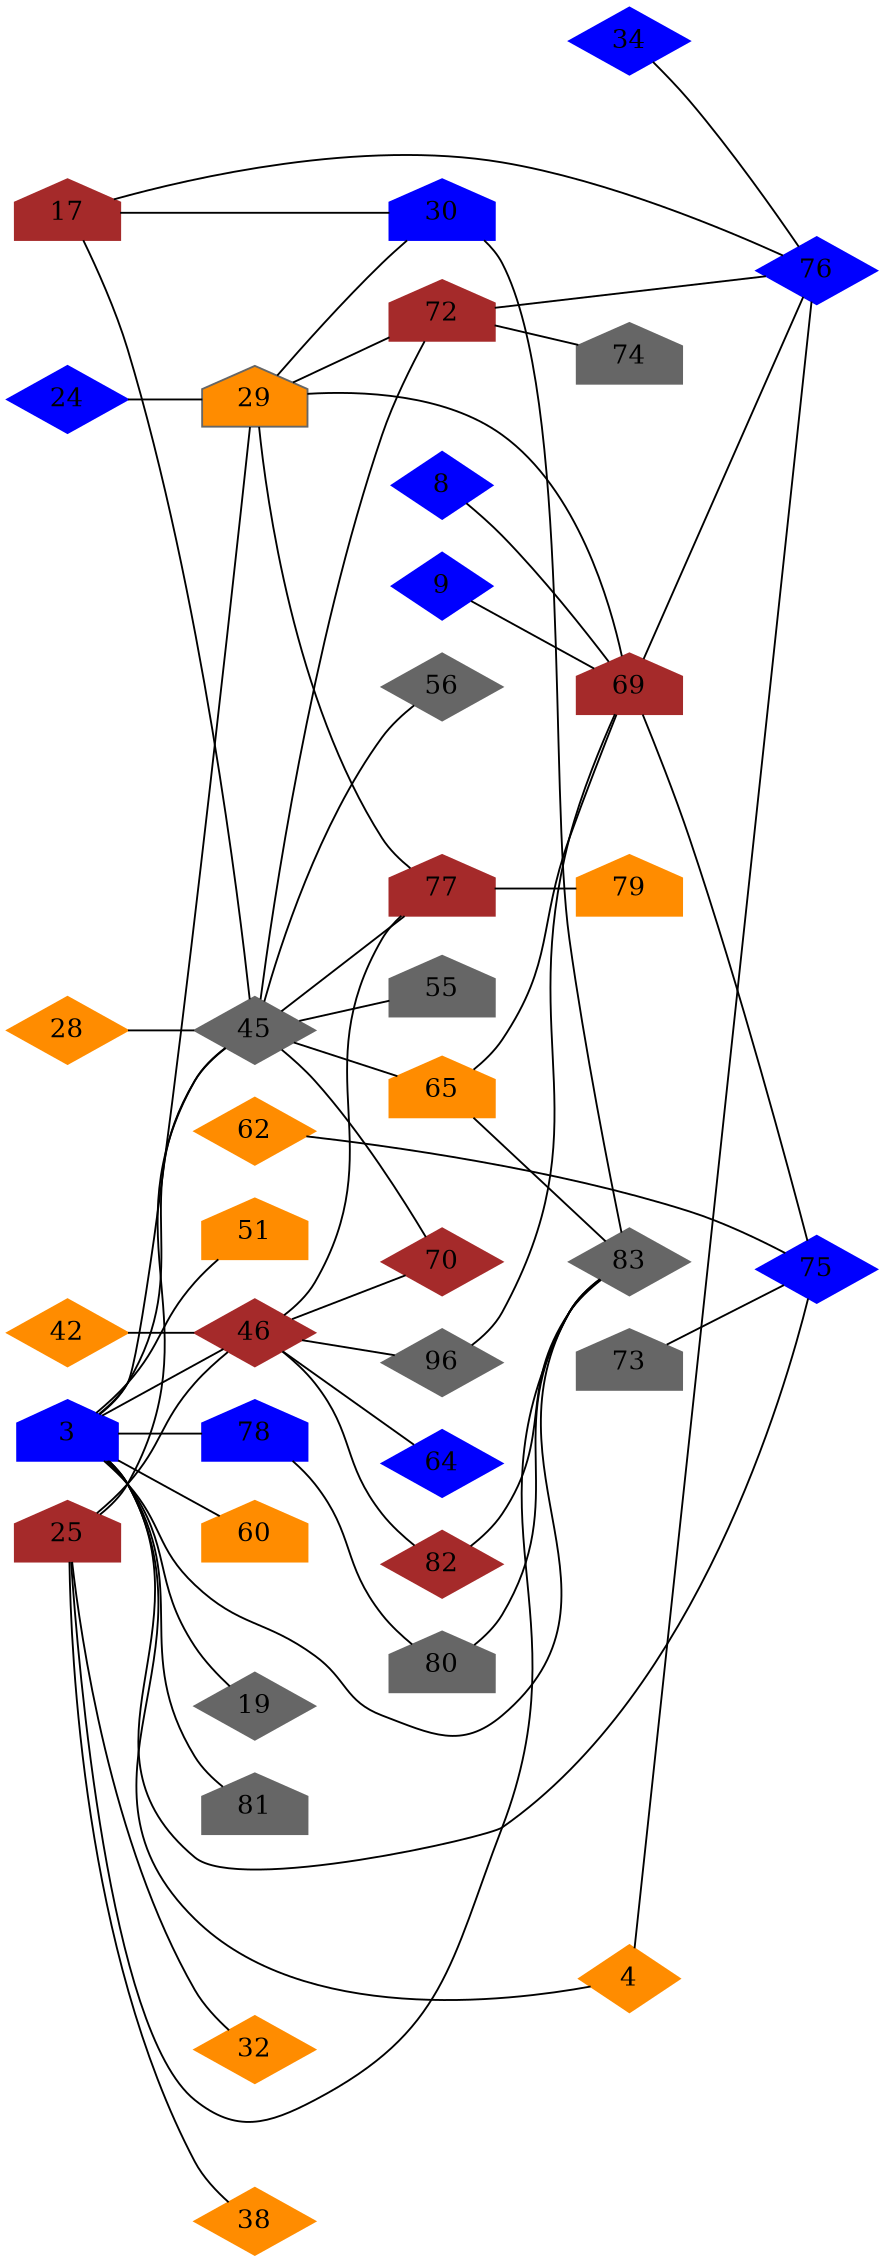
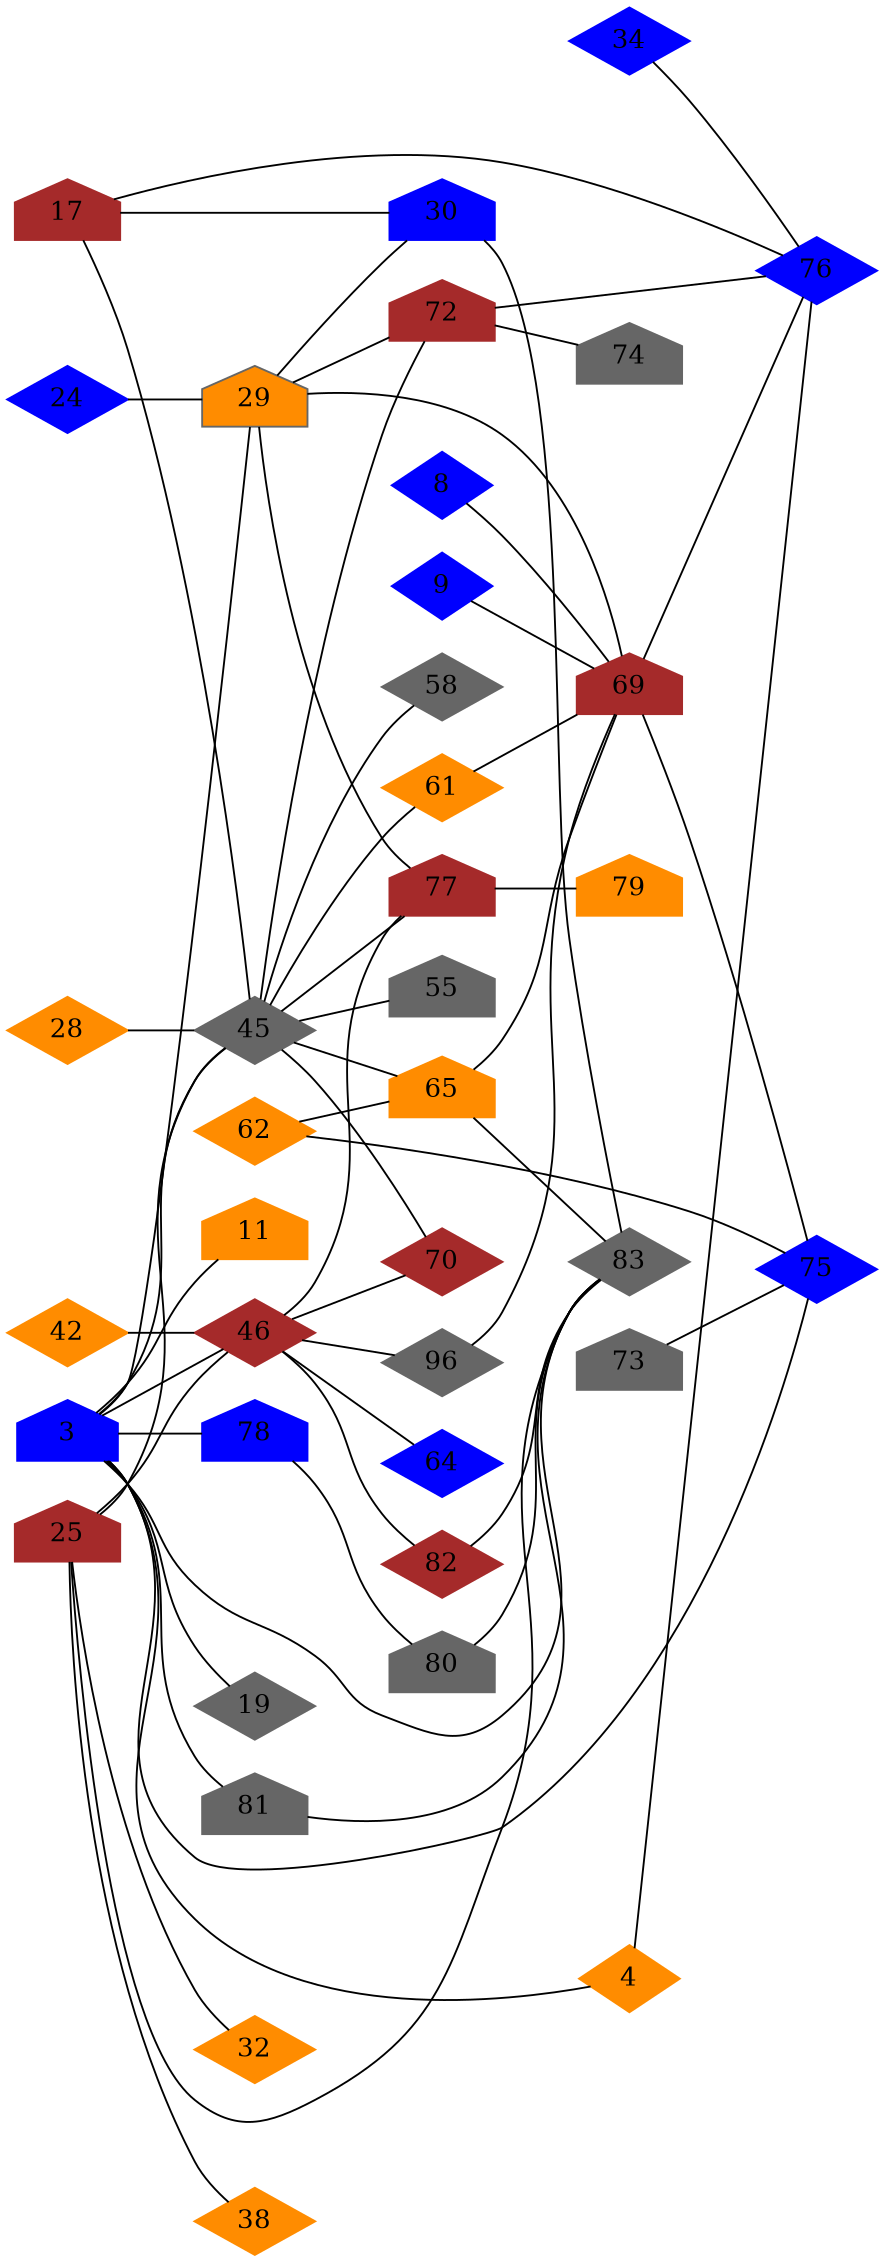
node "56": label "56" -> "58"
node "61": added
edge "65" -- "62": added
node "51": label "51" -> "11"
node "60": removed
edge "83" -- "81": added
